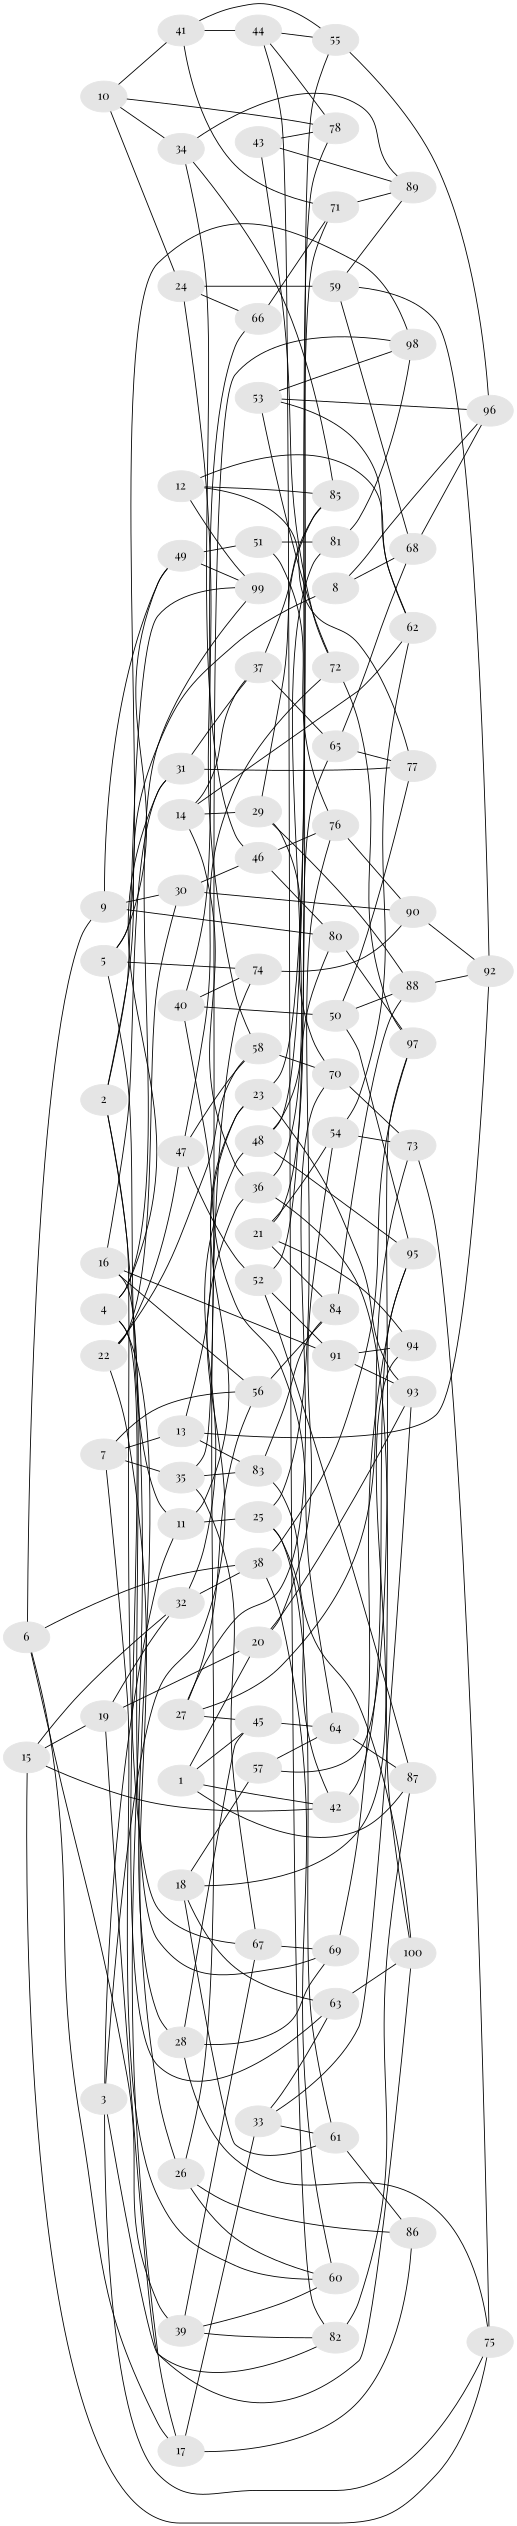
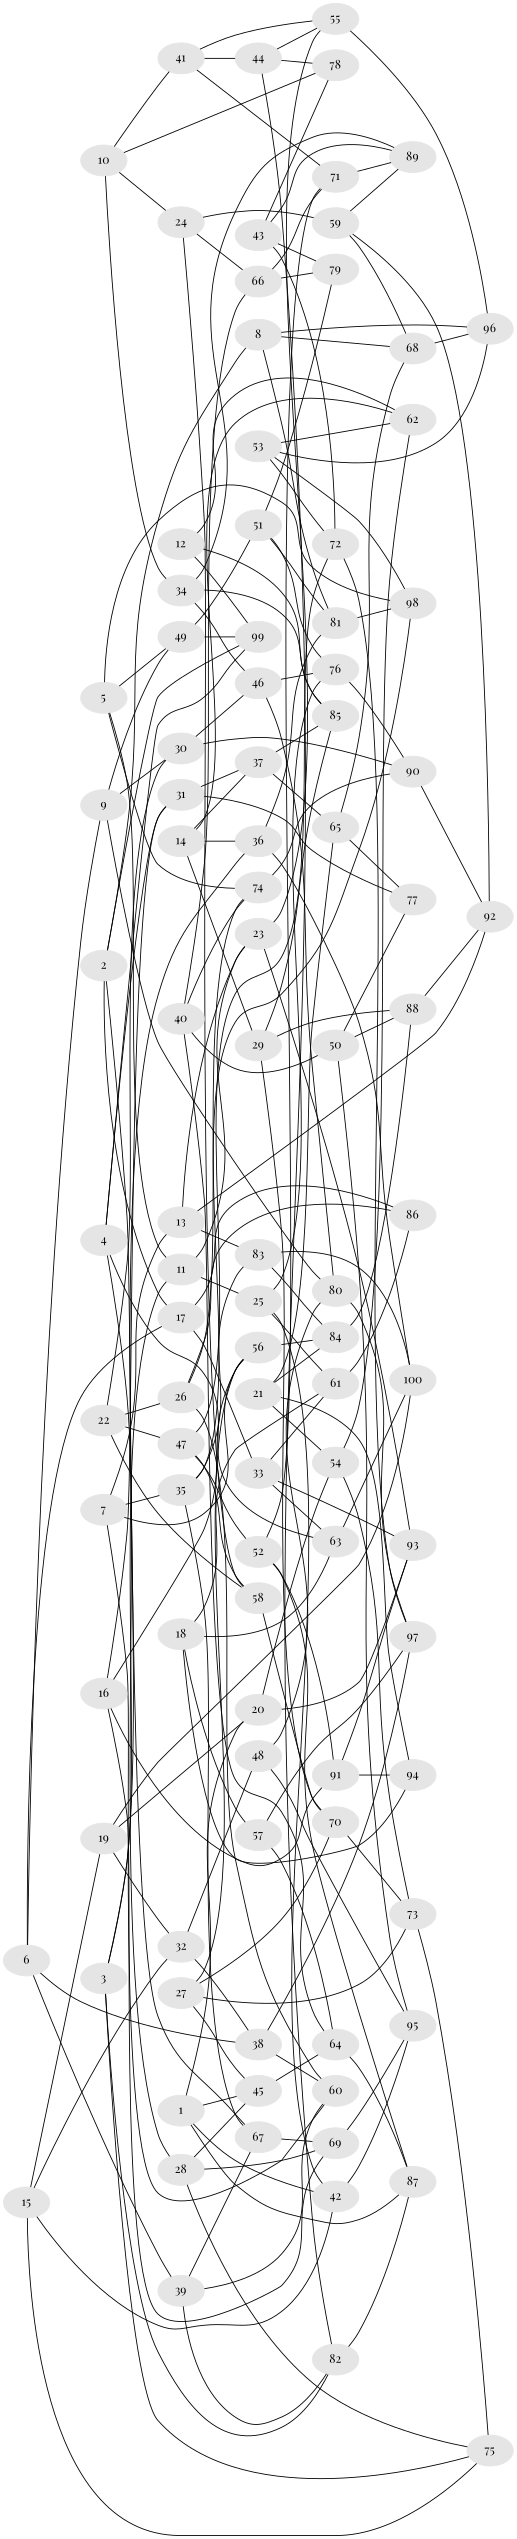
node "79": added
edge "8" -- "81": added
edge "12" -- "77": removed
edge "78" -- "48": removed
